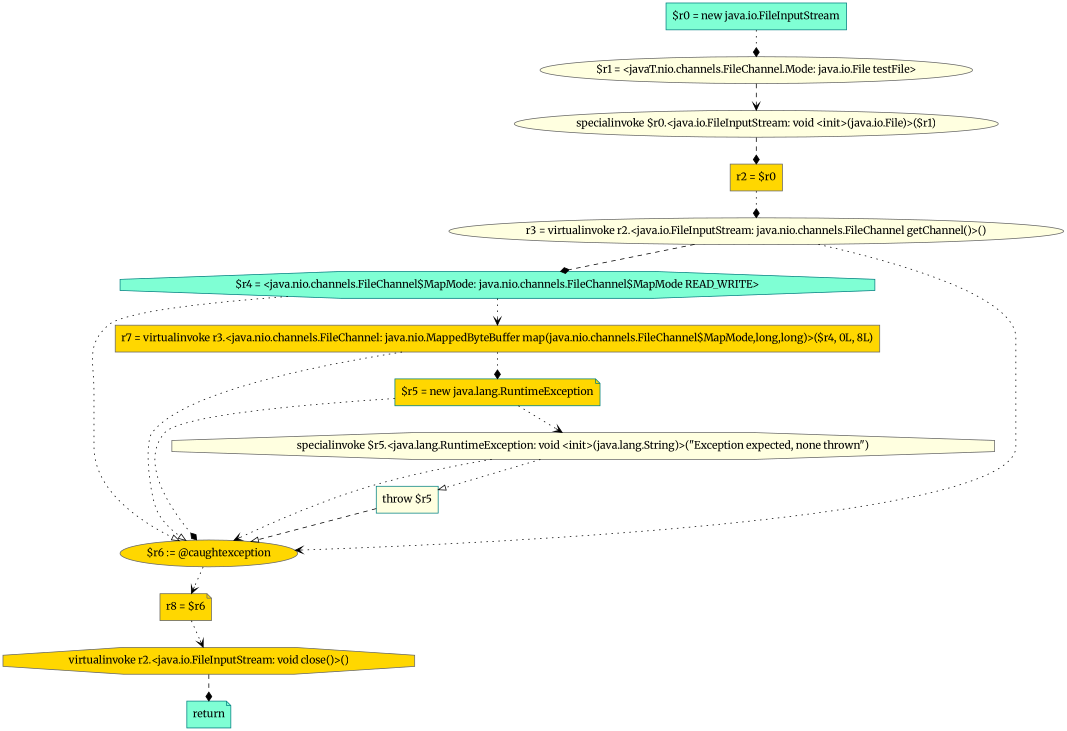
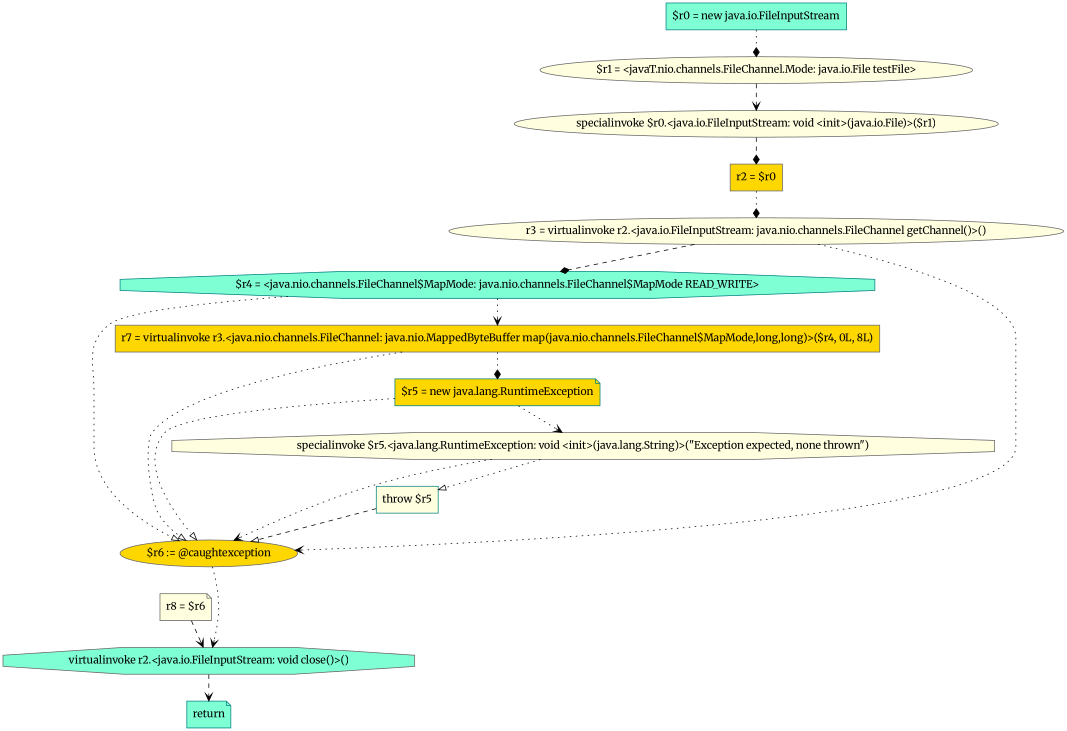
edge "$r5 = new java.lang.RuntimeException" -> "$r6 := @caughtexception": arrowhead diamond -> onormal
edge "$r6 := @caughtexception" -> "r8 = $r6": now "$r6 := @caughtexception" -> "virtualinvoke r2.<java.io.FileInputStream: void close()>()"
node "r8 = $r6": fillcolor gold -> lightyellow
edge "r8 = $r6" -> "virtualinvoke r2.<java.io.FileInputStream: void close()>()": style dotted -> dashed
node "virtualinvoke r2.<java.io.FileInputStream: void close()>()": fillcolor gold -> aquamarine
edge "virtualinvoke r2.<java.io.FileInputStream: void close()>()" -> "return": arrowhead diamond -> vee
